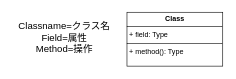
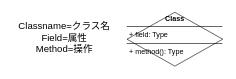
node "Class + field: Type + method(): Type": shape rectangle -> diamond
